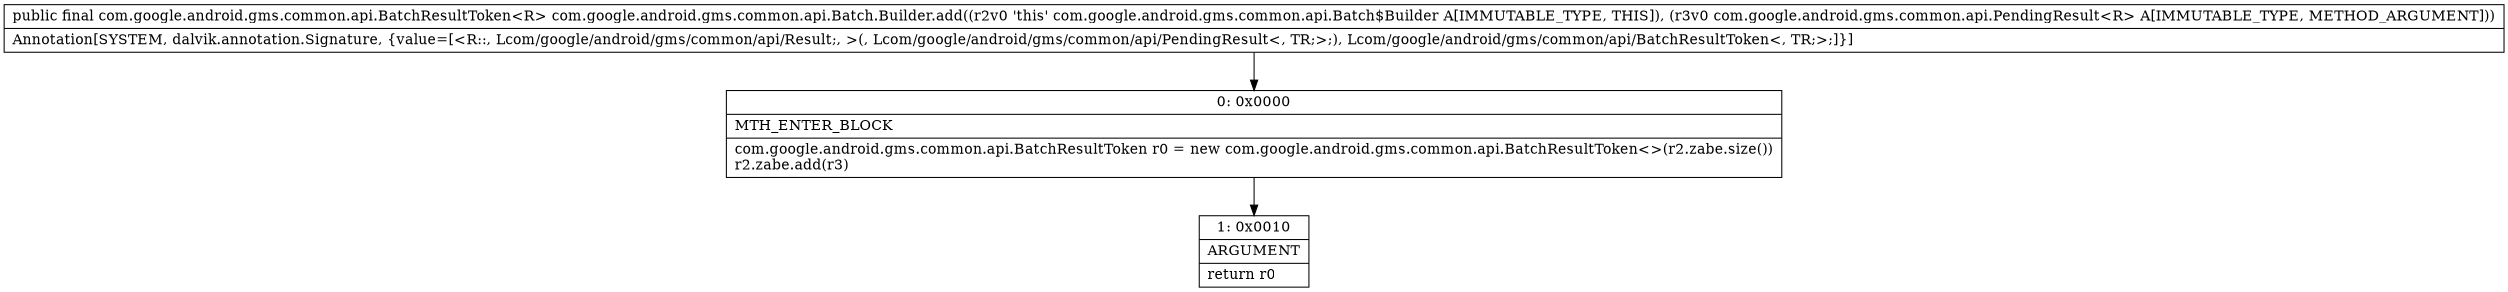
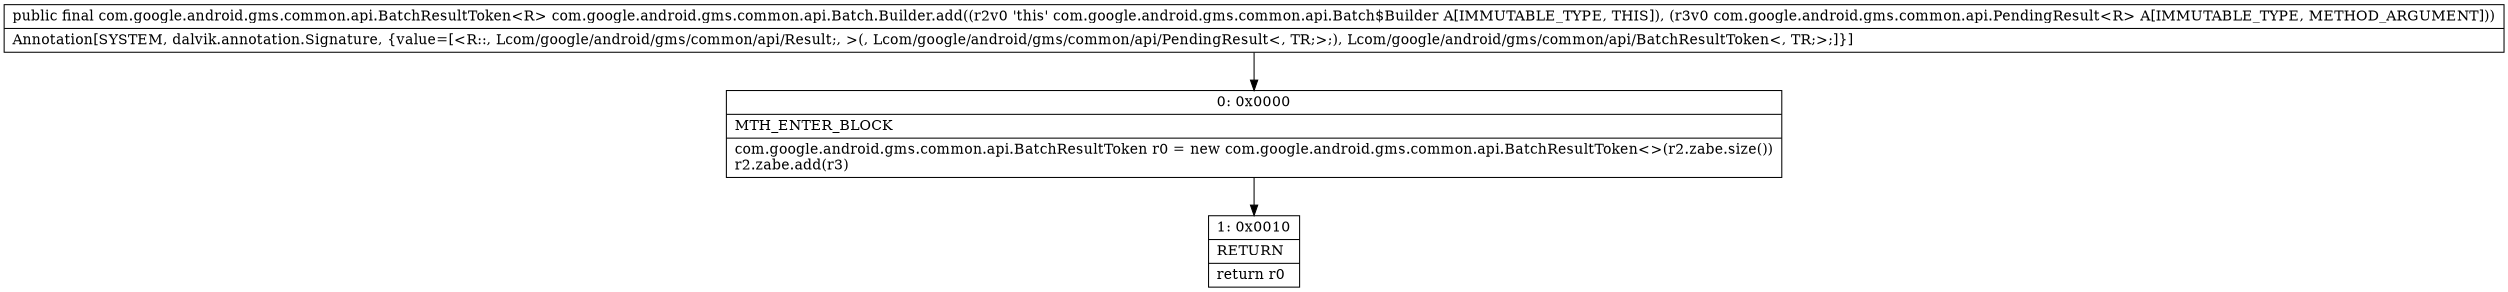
node "1: 0x0010": text "ARGUMENT" -> "RETURN"
